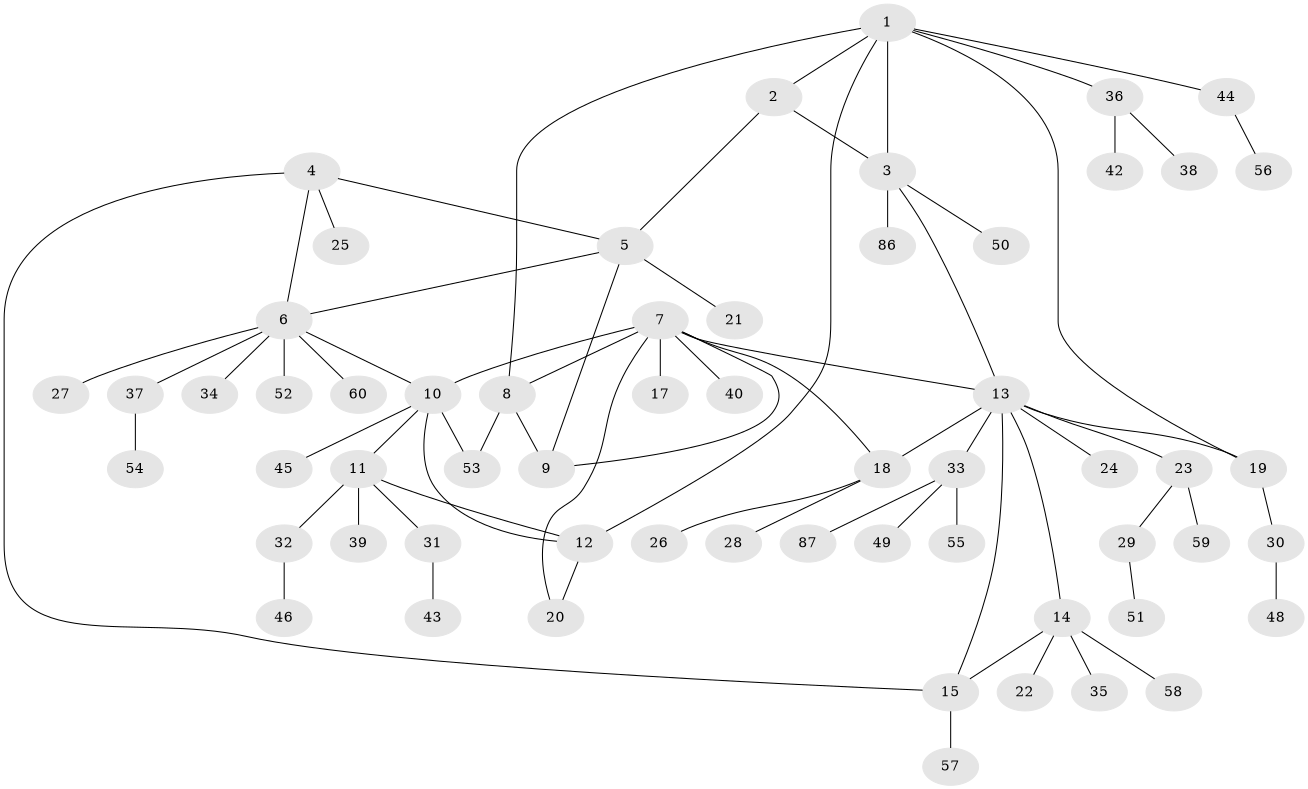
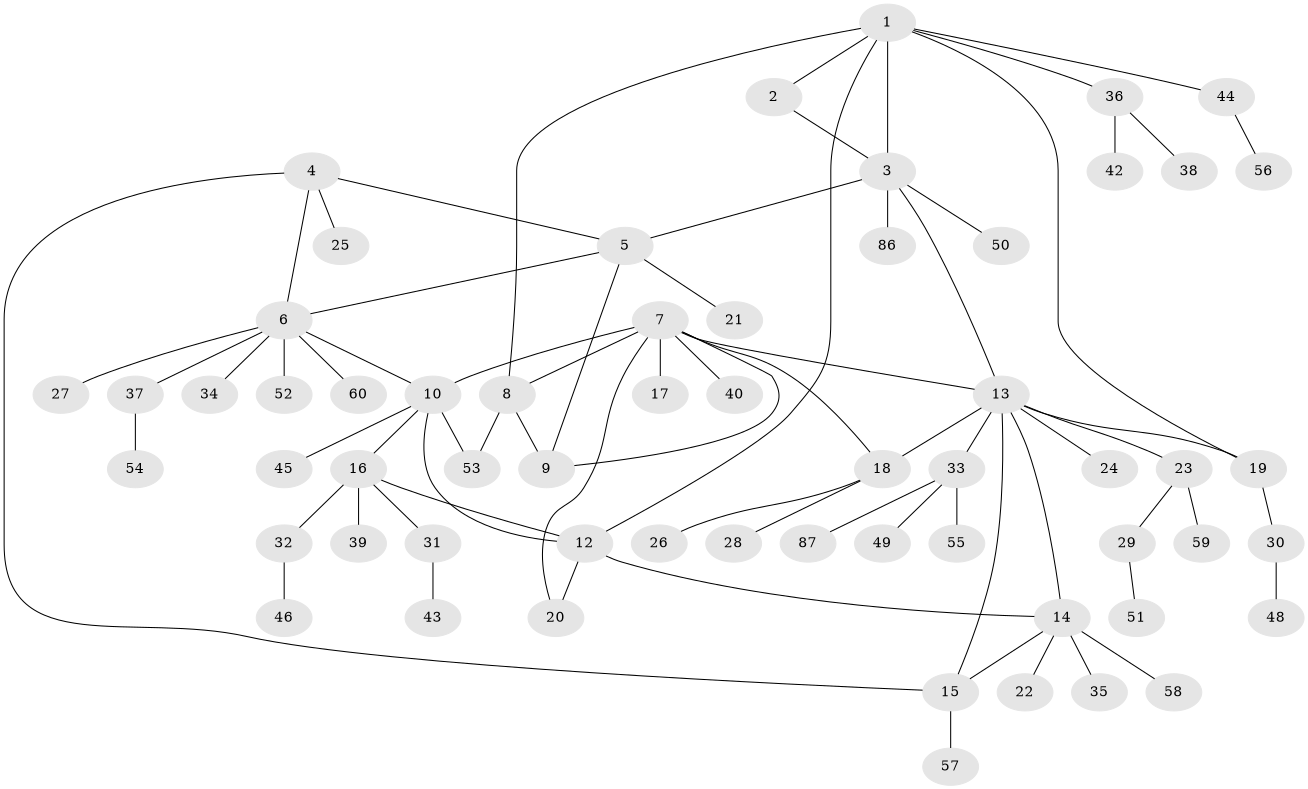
edge "2" -- "5": now "3" -- "5"
node "11": label "11" -> "16"
edge "12" -- "14": added
